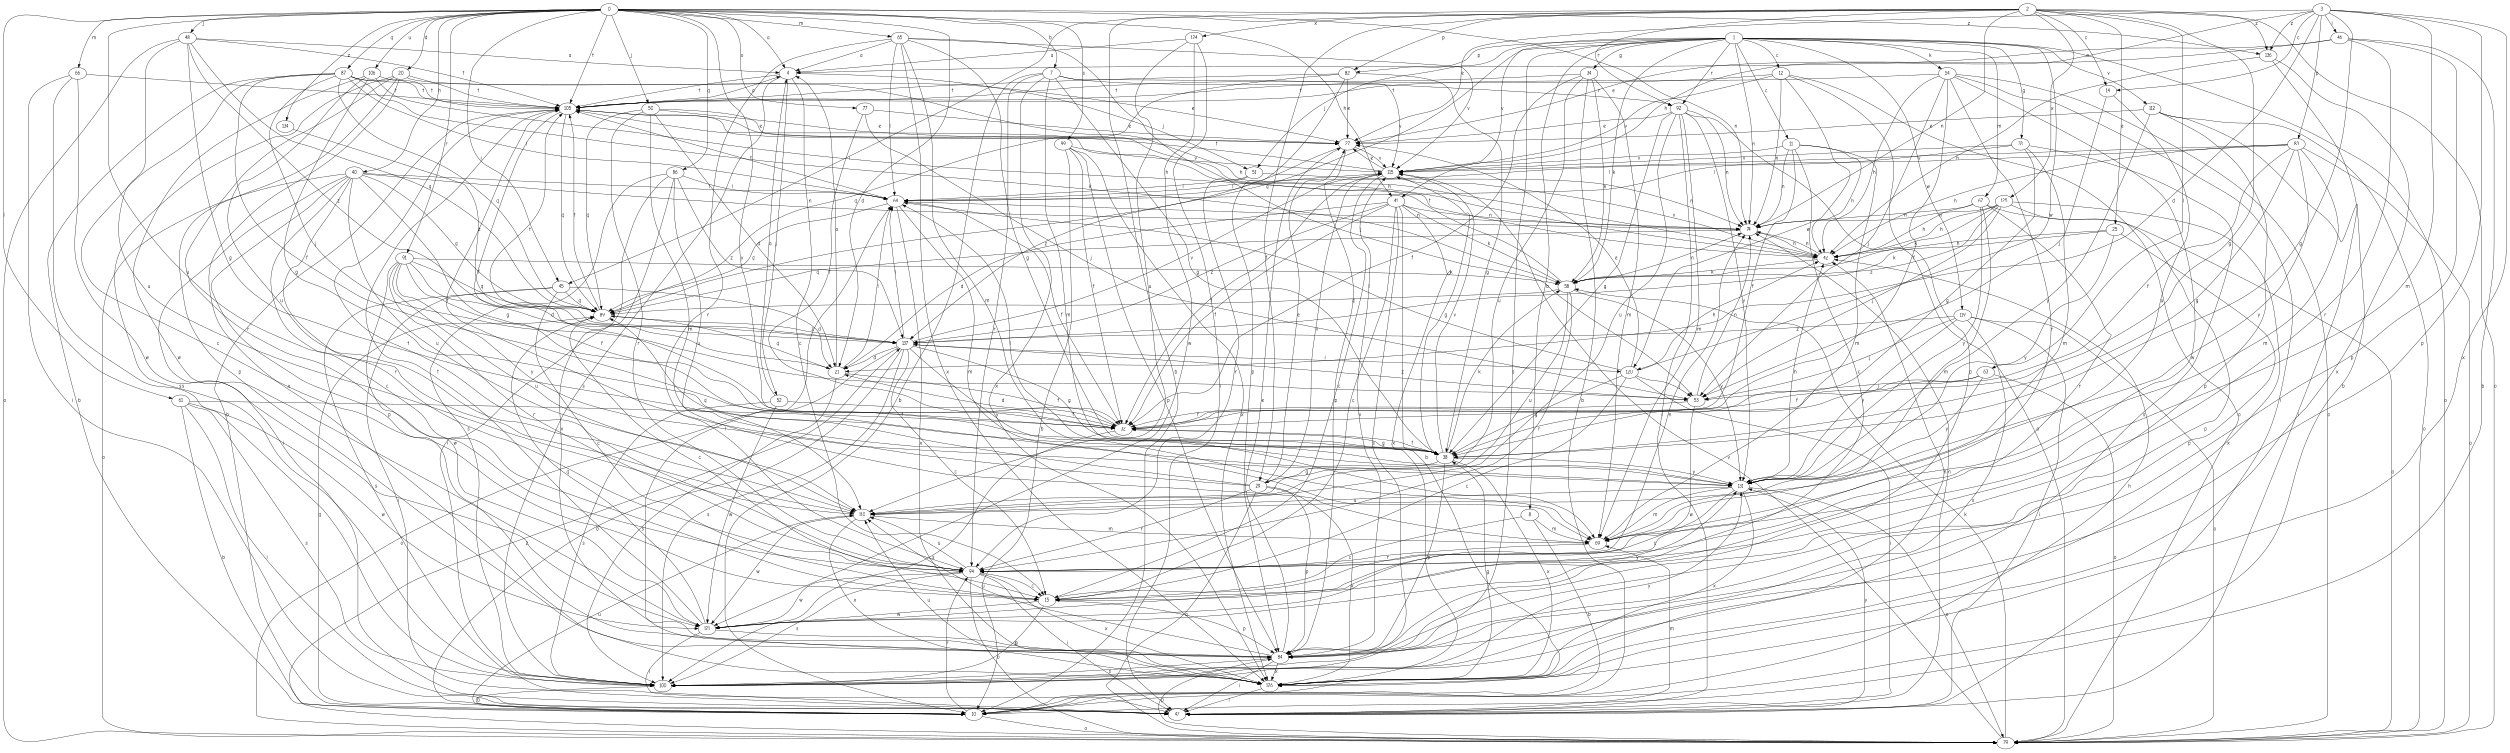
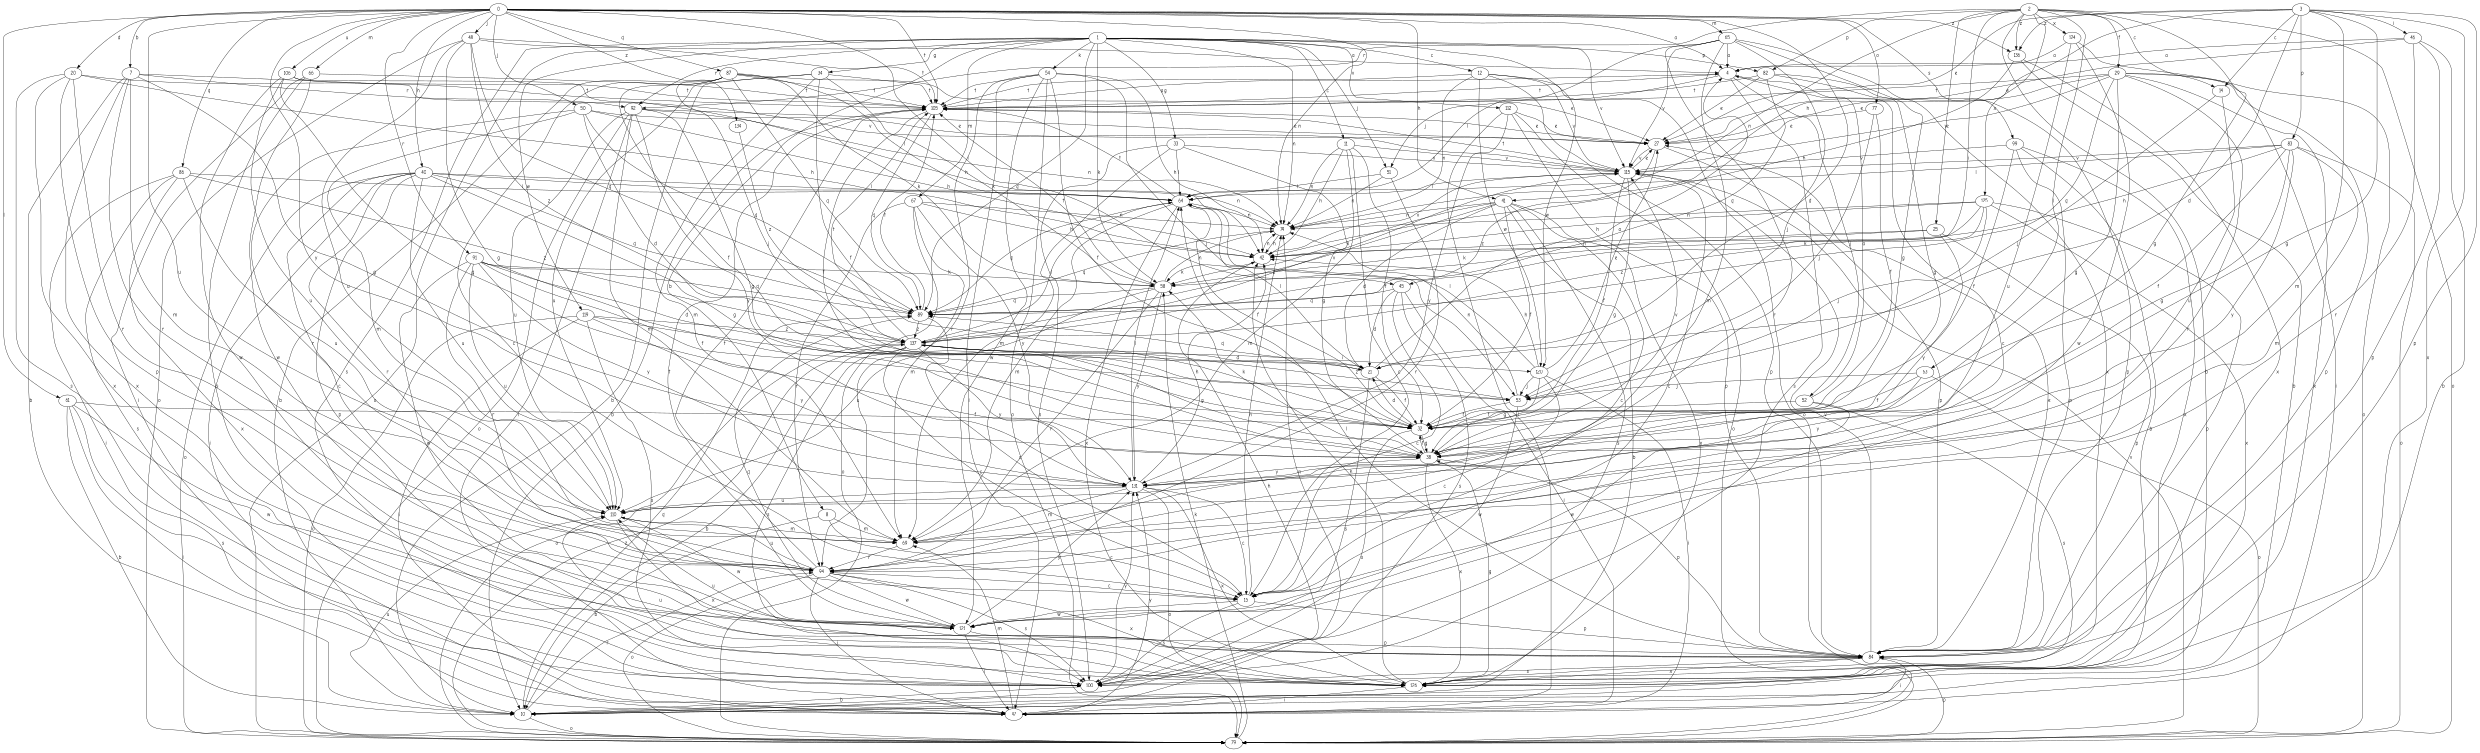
edge "38" -> "29": reversed
